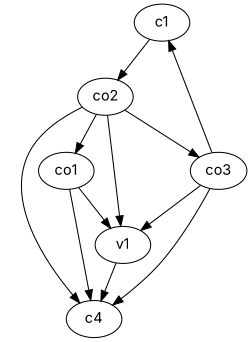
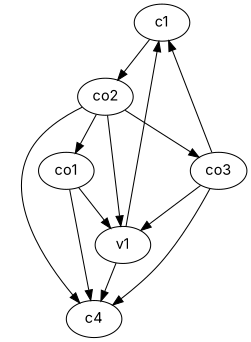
edge "v1" -> "c1": added
